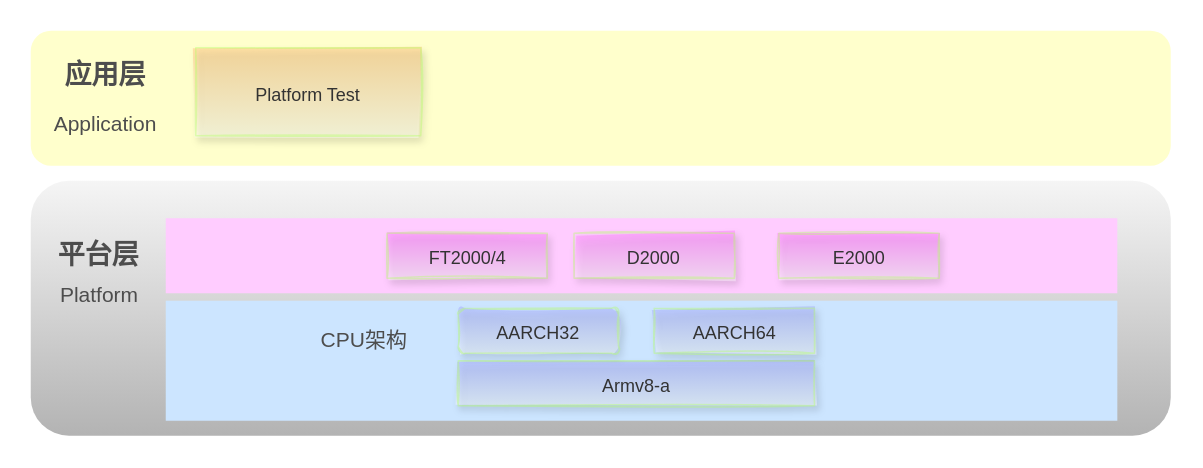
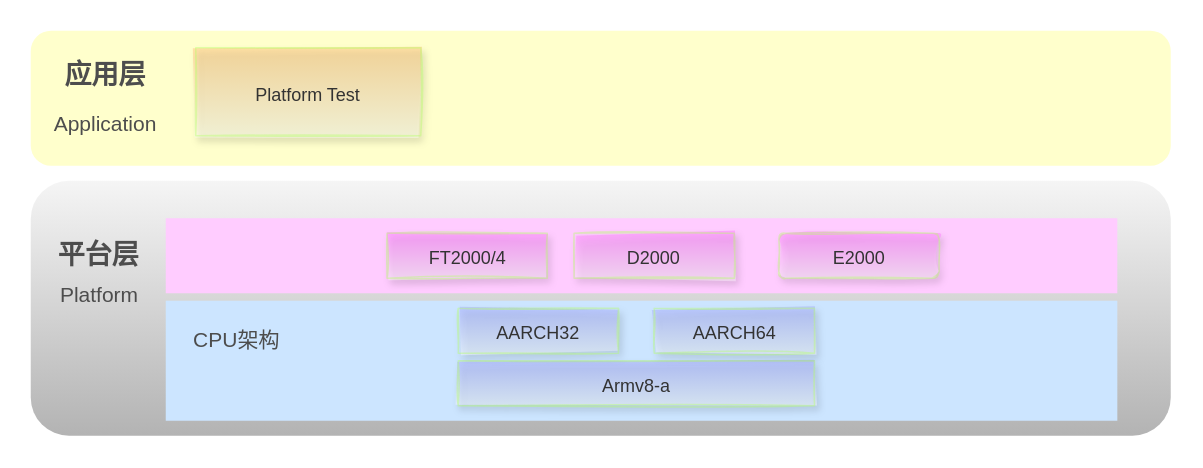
node "E2000": shape rectangle -> rounded rectangle
node "AARCH32": shape rounded rectangle -> rectangle
node "CPU架构": moved (365, 338) -> (237, 338)
